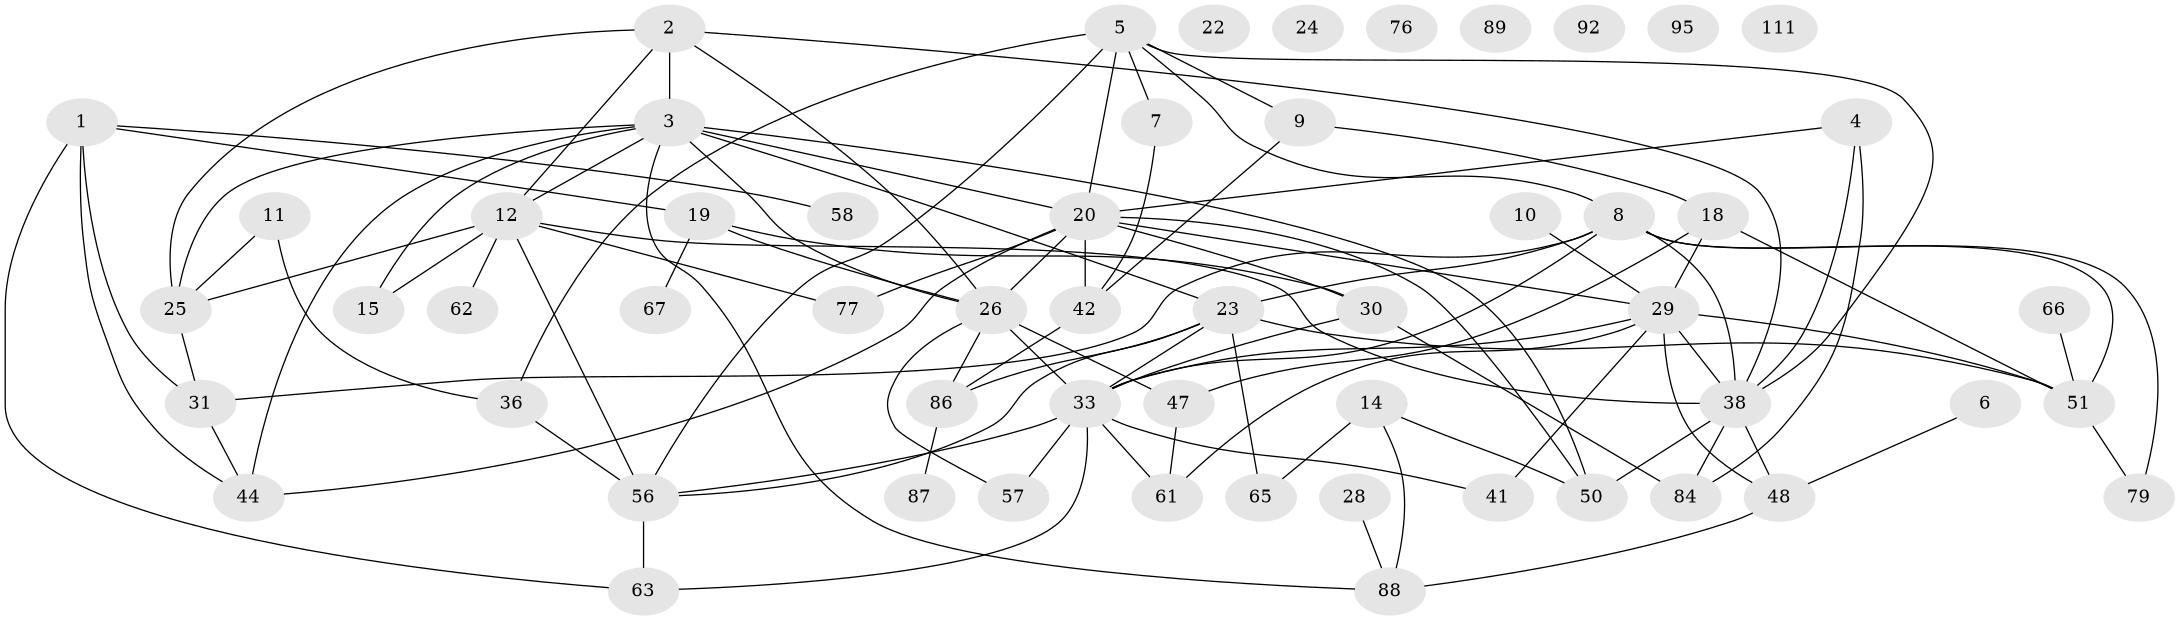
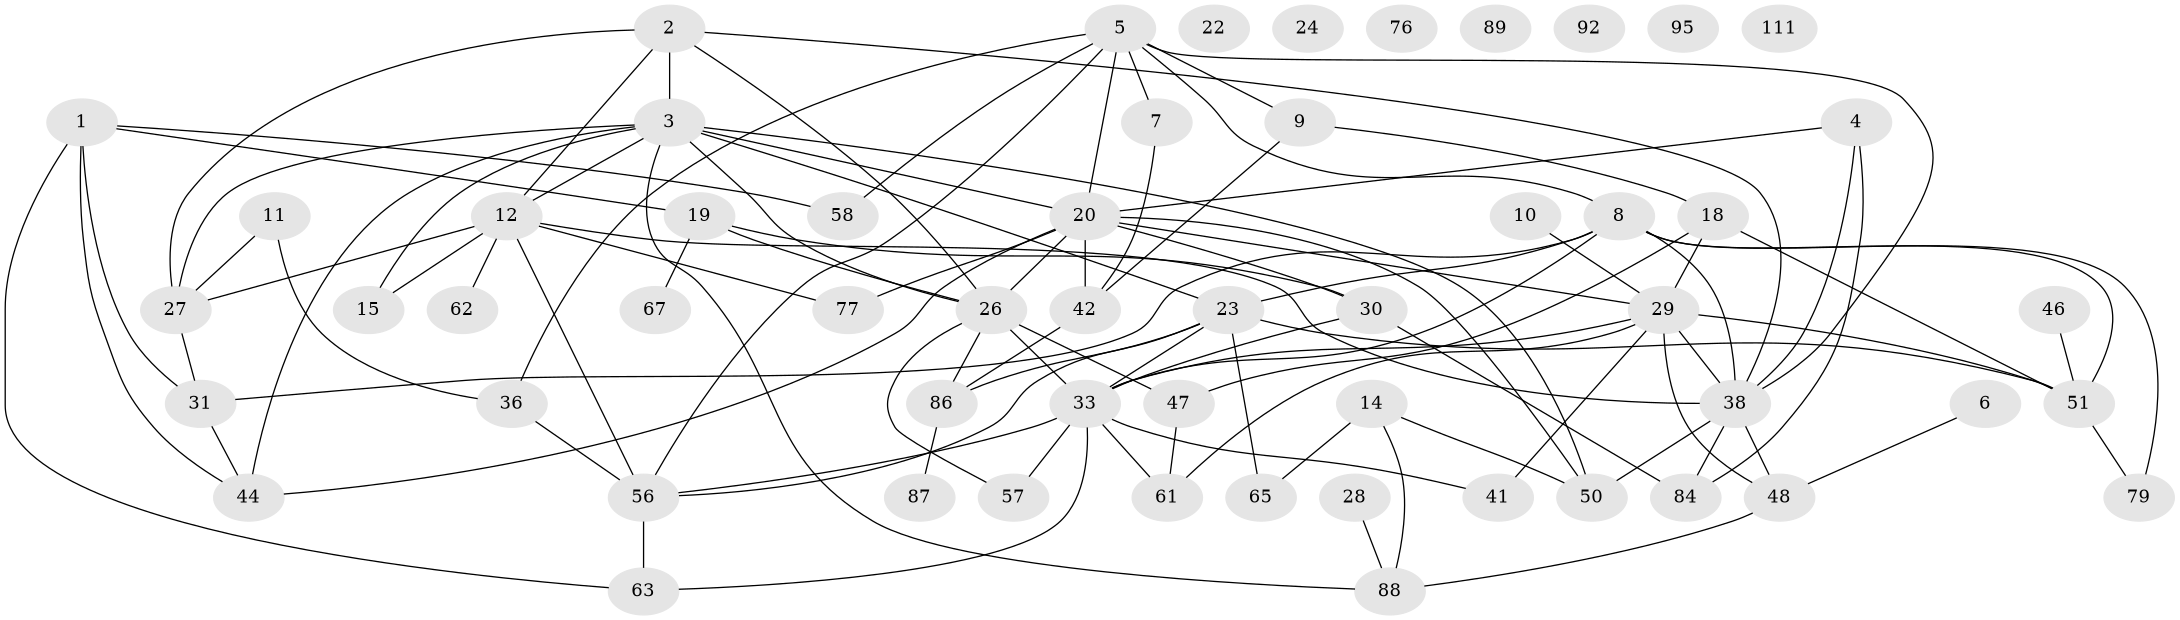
edge "5" -- "58": added
node "25": label "25" -> "27"
node "66": label "66" -> "46"
